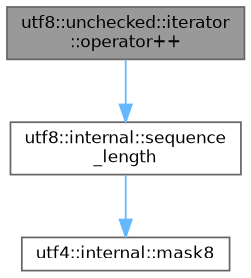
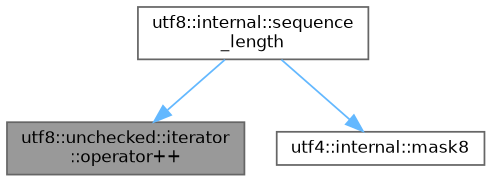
edge "utf8::unchecked::iterator ::operator++" -> "utf8::internal::sequence _length": reversed
